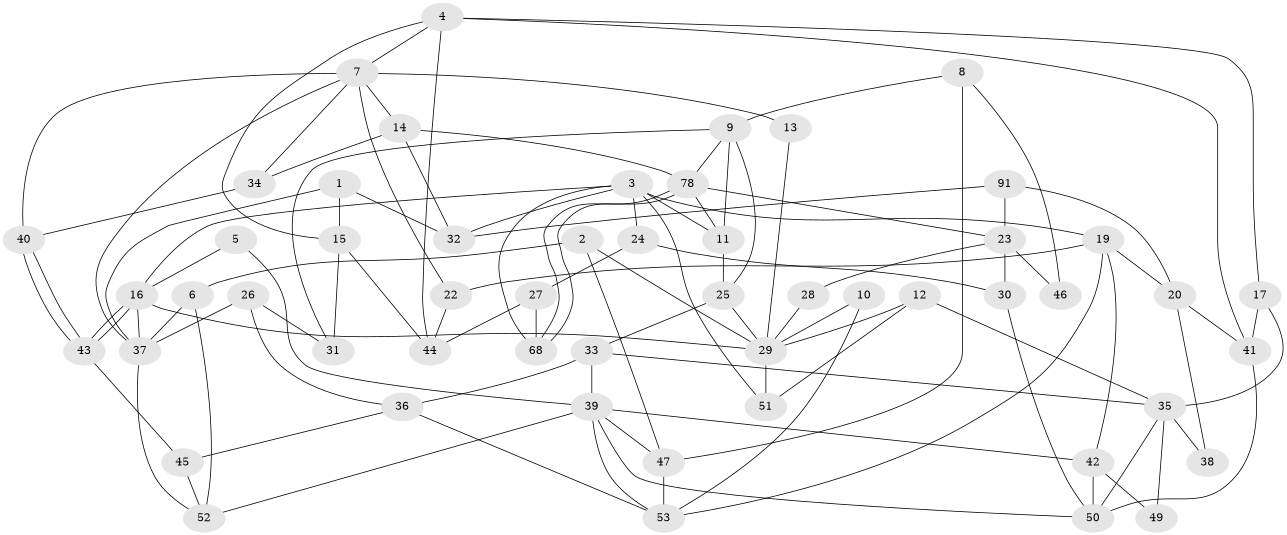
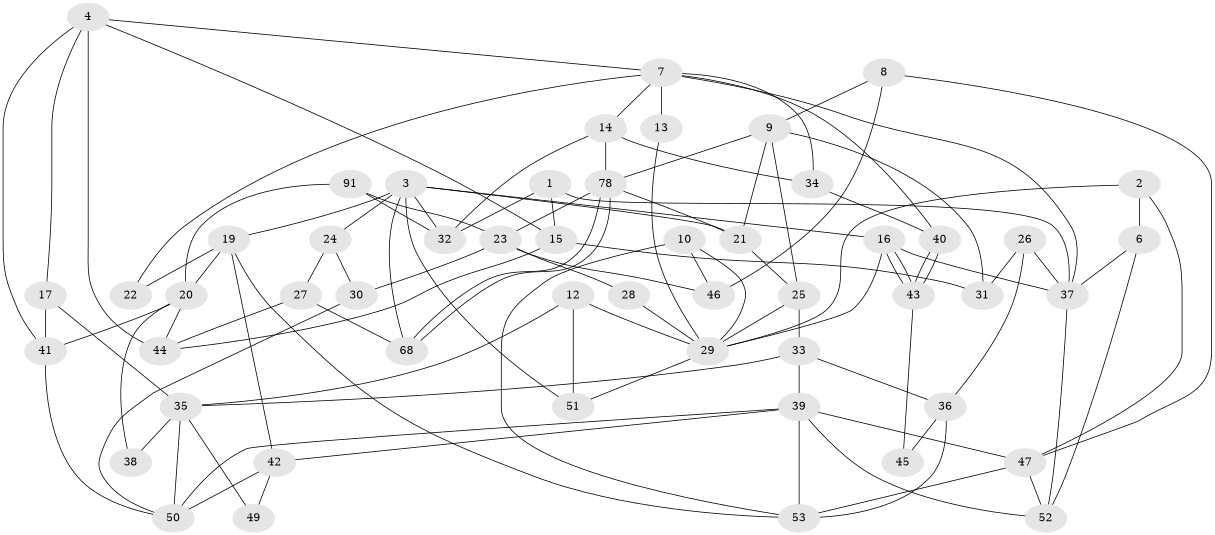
node "5": removed
node "11": label "11" -> "21"
edge "10" -- "46": added
edge "22" -- "44": now "20" -- "44"
edge "45" -- "52": now "47" -- "52"
